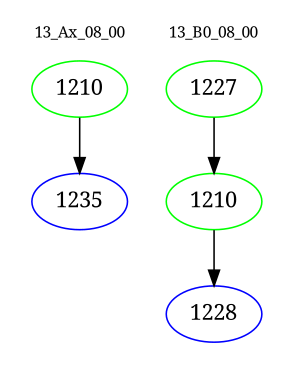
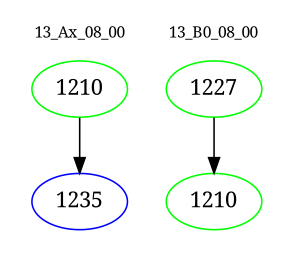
node "1228": removed
